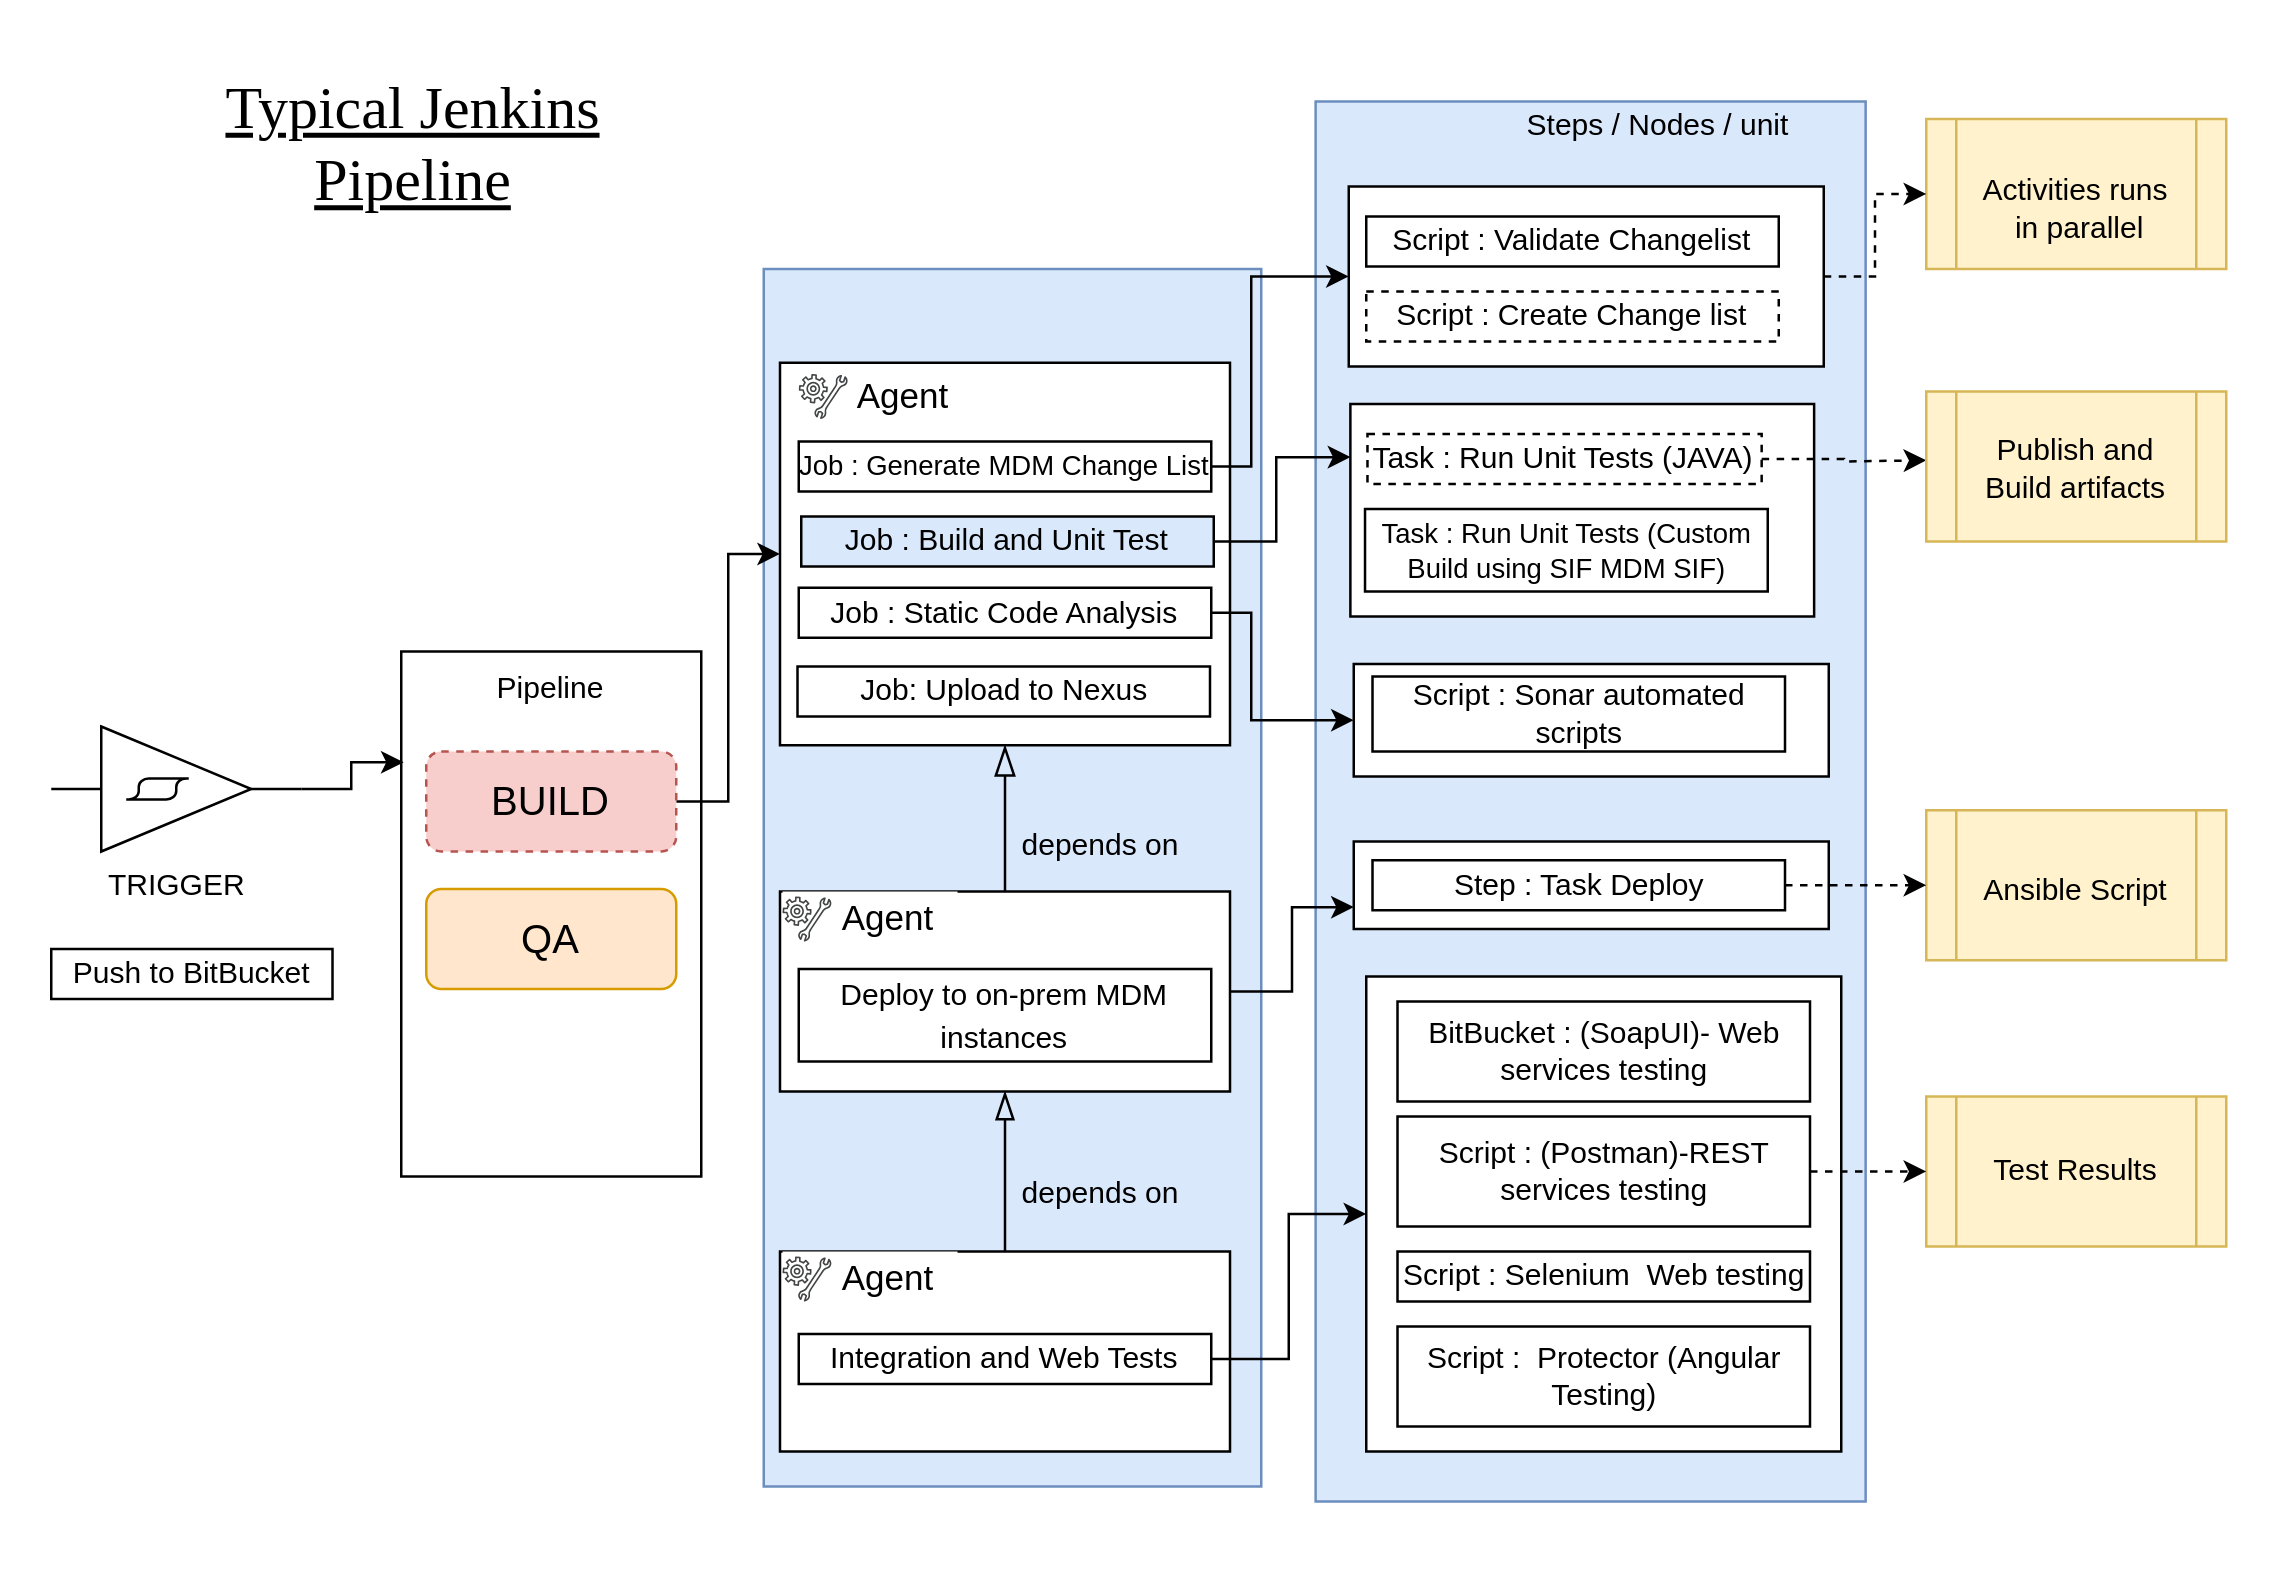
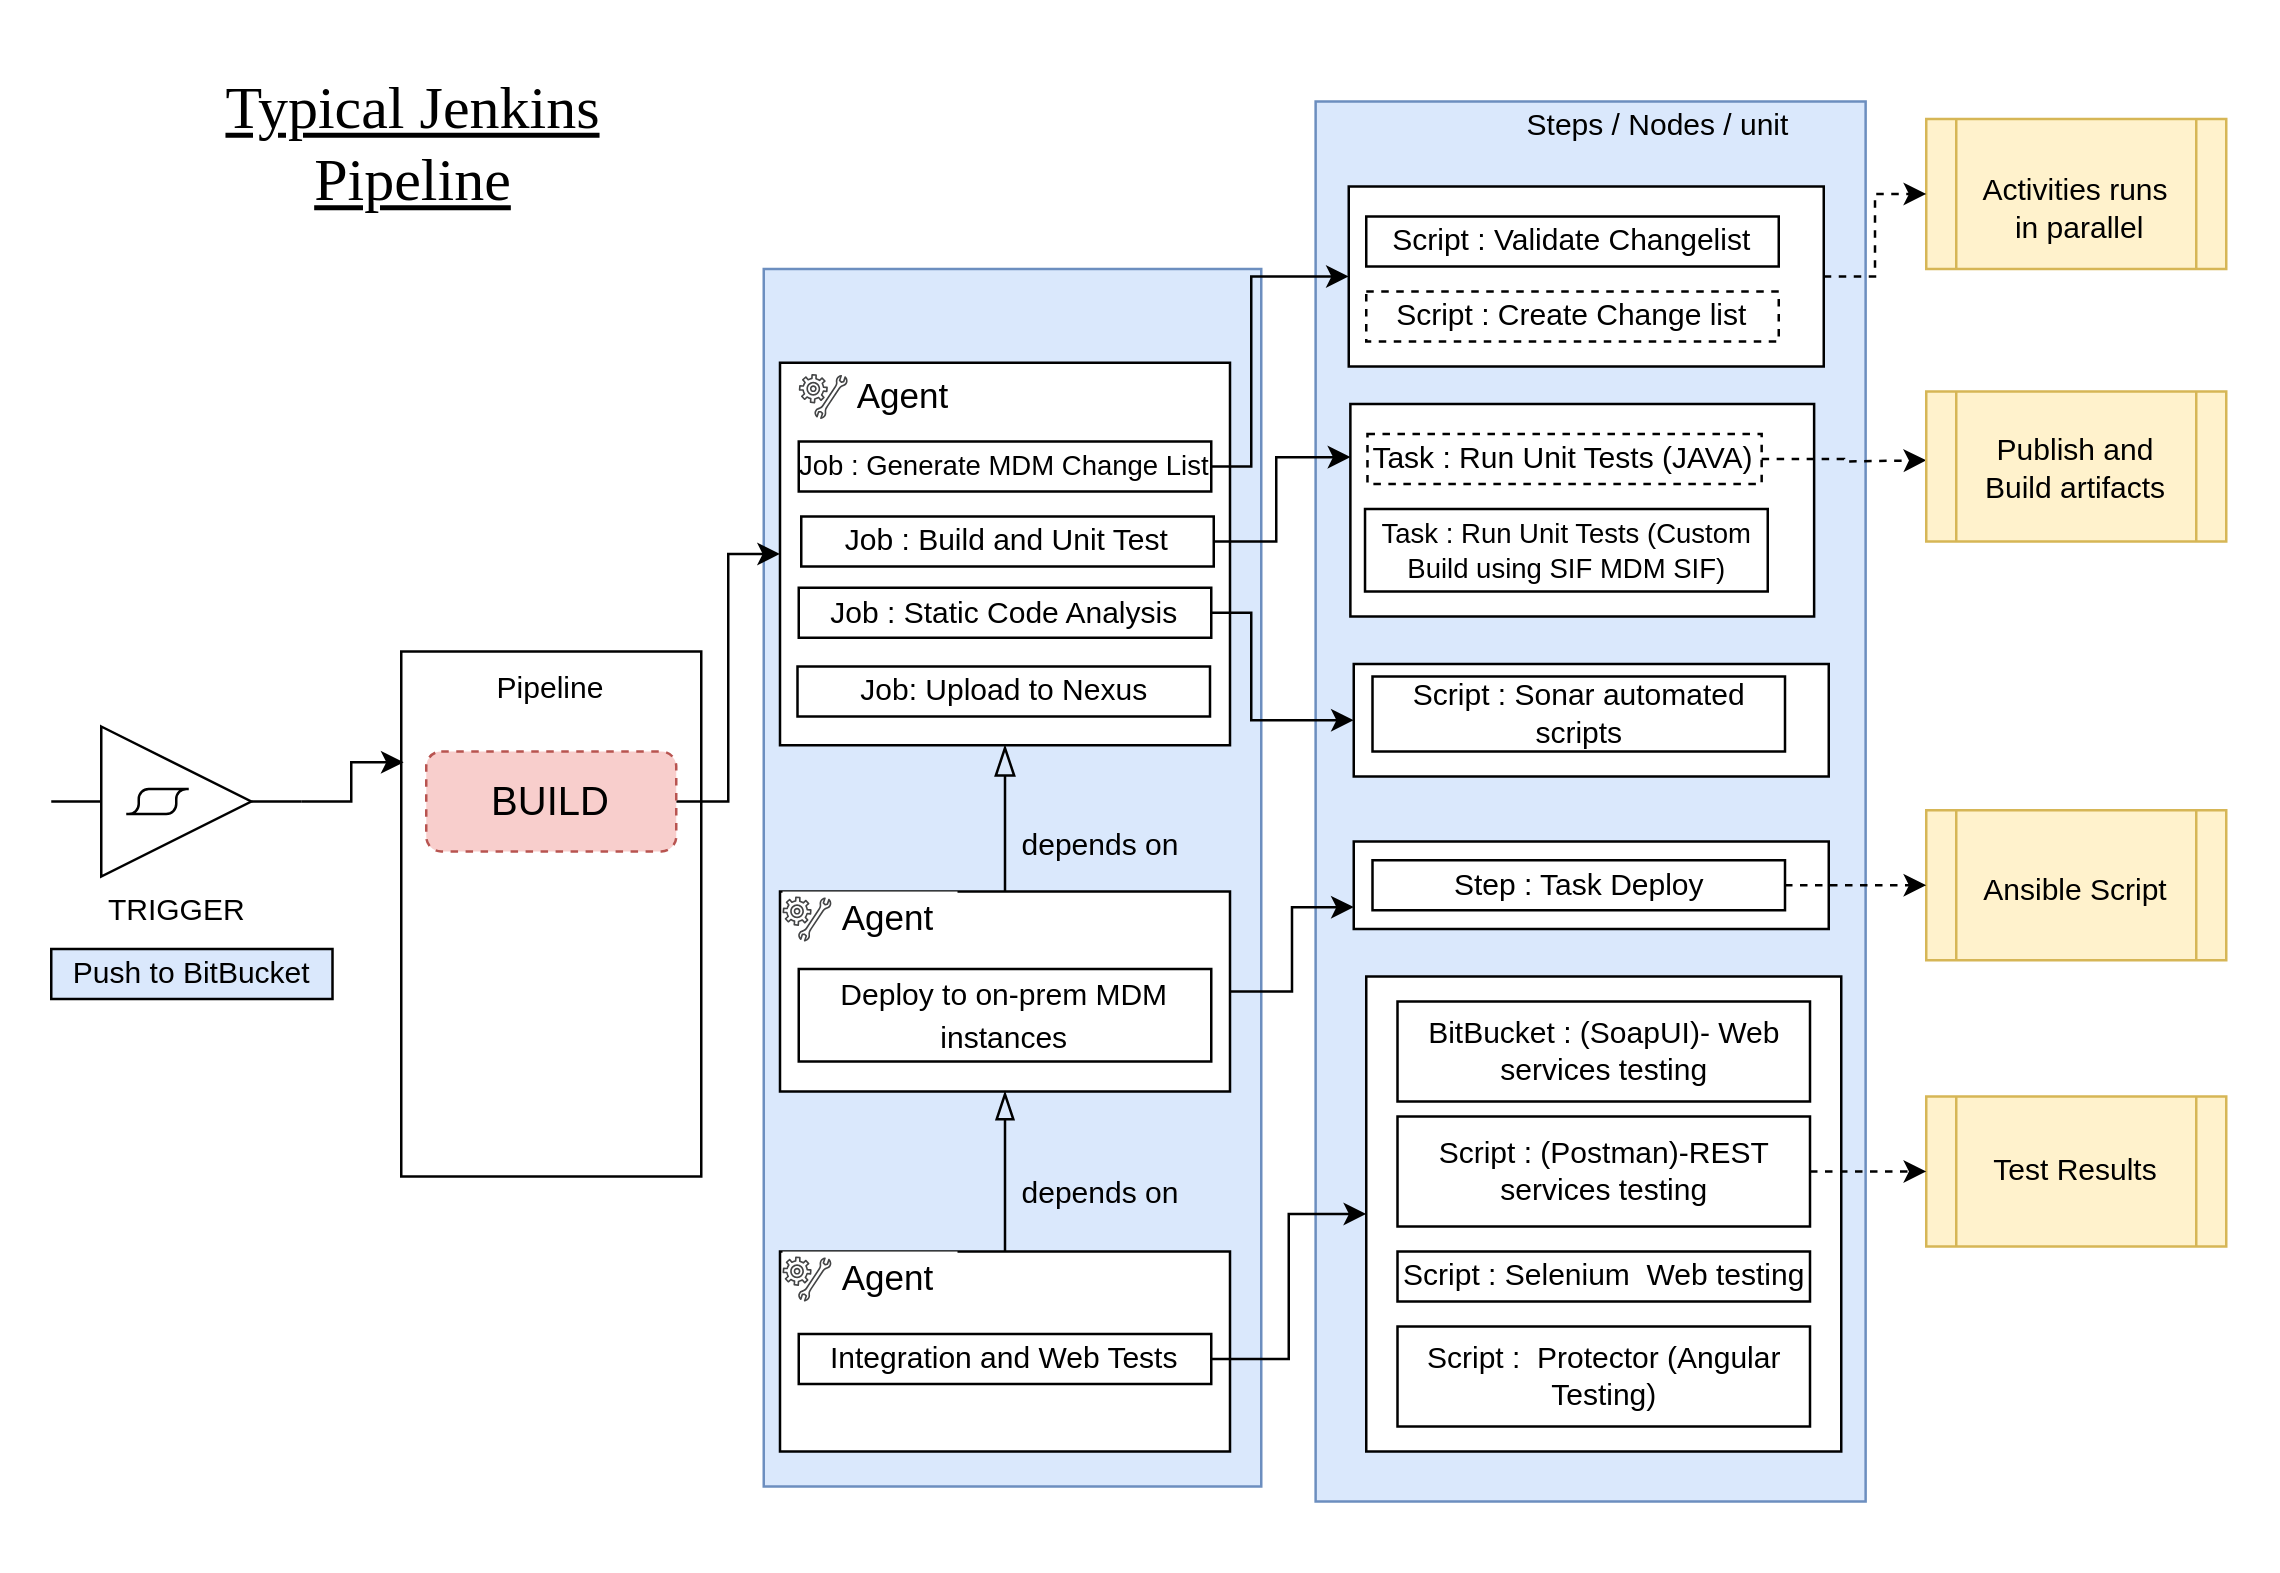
node "Job : Build and Unit Test": fillcolor #dae8fc -> #ffffff
node "TRIGGER": size 250x125 -> 250x150
node "QA": removed
node "Push to BitBucket": fillcolor #ffffff -> #dae8fc
